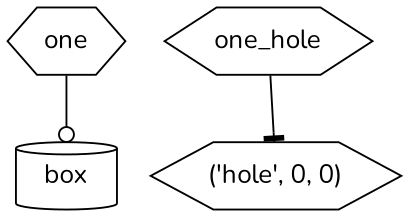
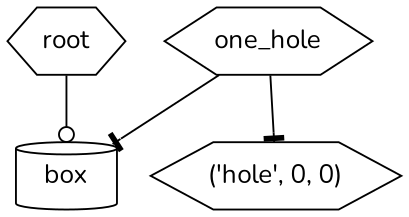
node "one": label "one" -> "root"
edge "one_hole" -> "box": added
